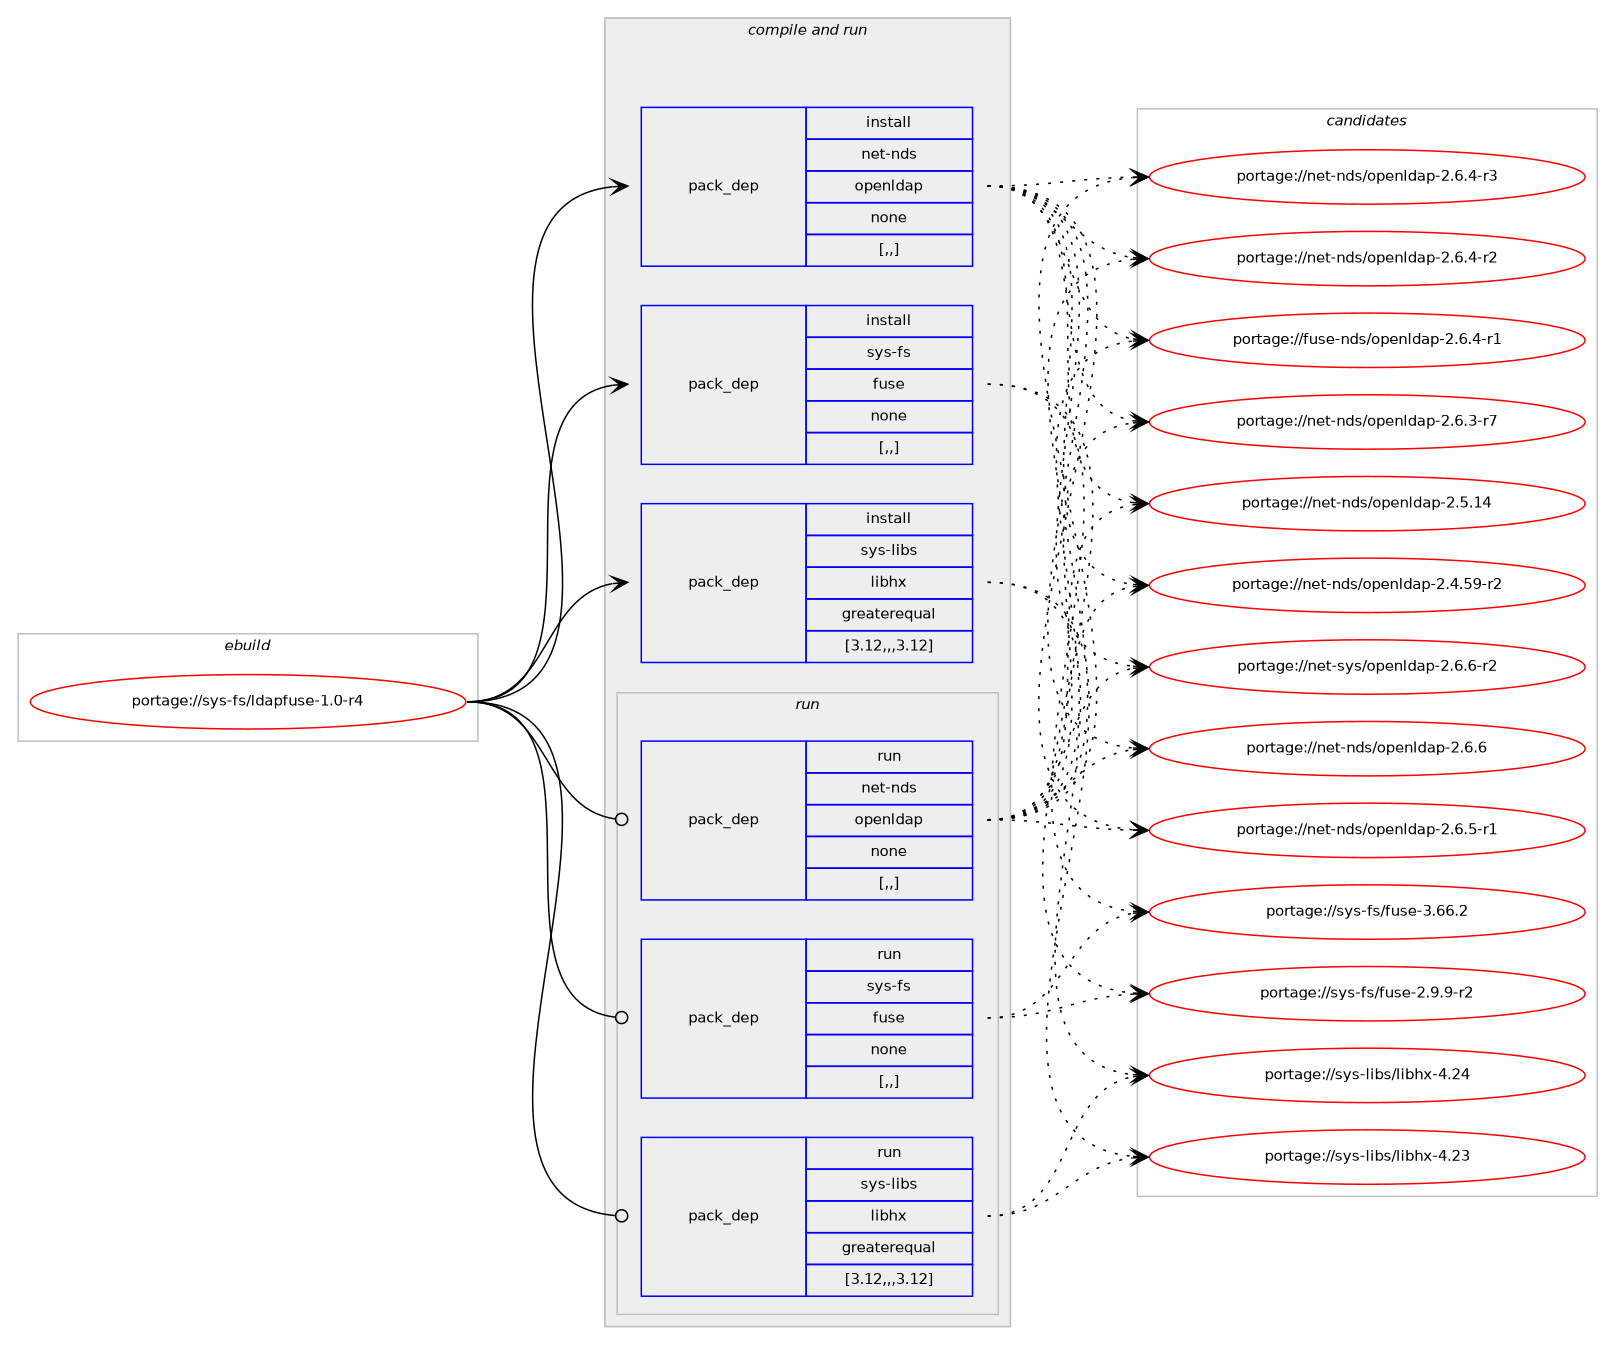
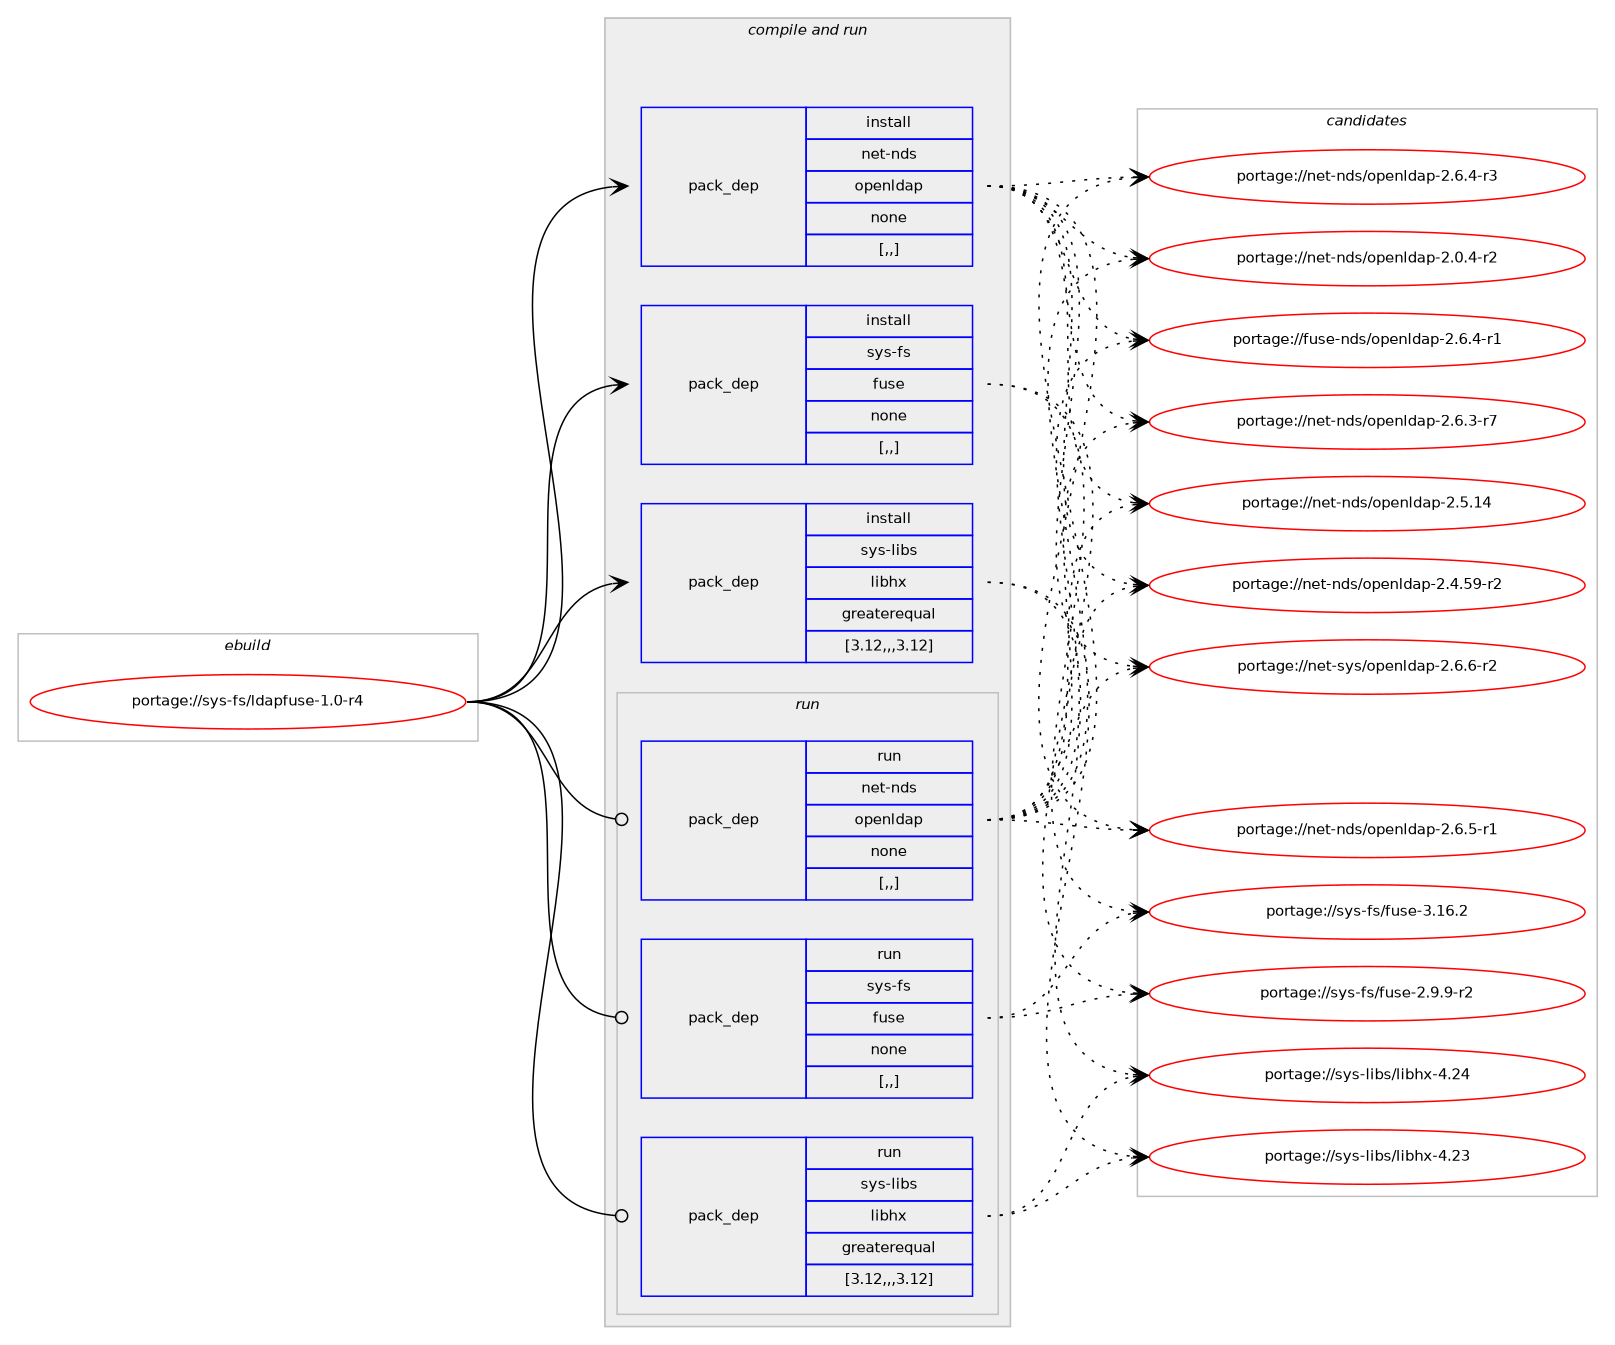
node "portage://net-nds/openldap-2.6.4-r2": label "portage://net-nds/openldap-2.6.4-r2" -> "portage://net-nds/openldap-2.0.4-r2"
node "portage://net-nds/openldap-2.6.6": removed
node "portage://sys-fs/fuse-3.66.2": label "portage://sys-fs/fuse-3.66.2" -> "portage://sys-fs/fuse-3.16.2"
